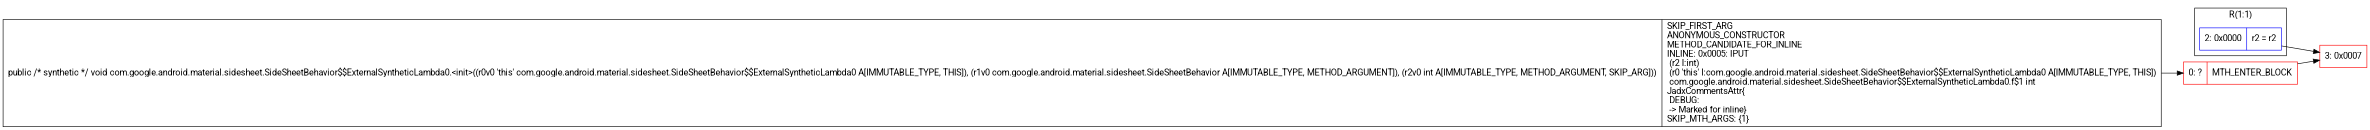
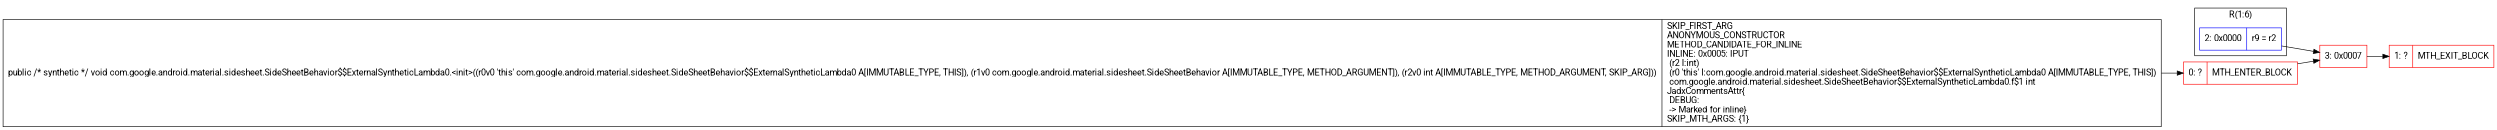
cluster "R(1:1)": label "R(1:1)" -> "R(1:6)"
node "2: 0x0000": text "r2 = r2" -> "r9 = r2"
node "1: ?": added
